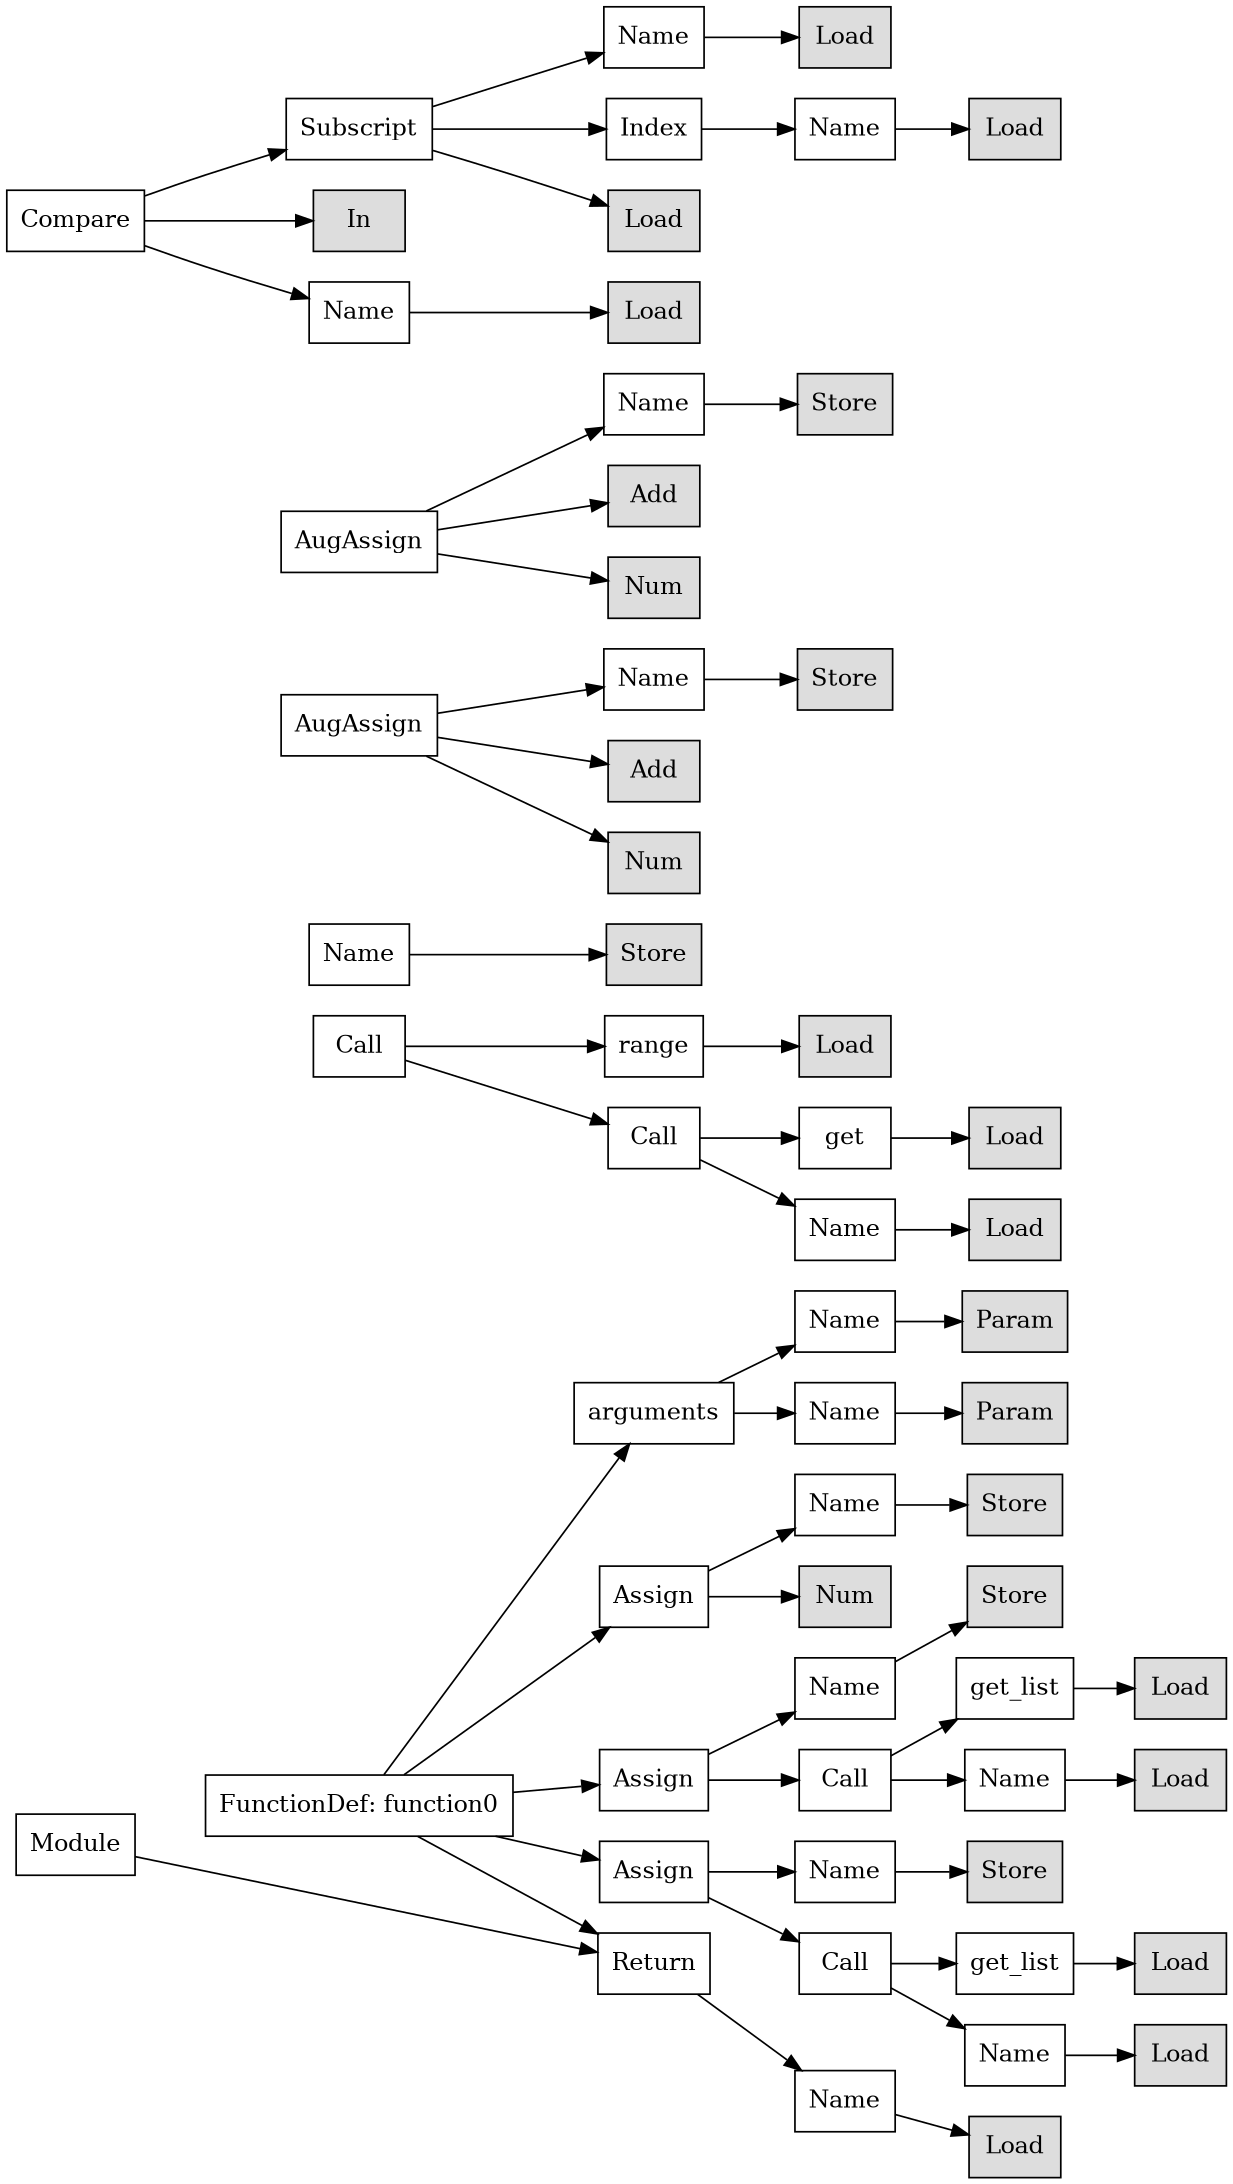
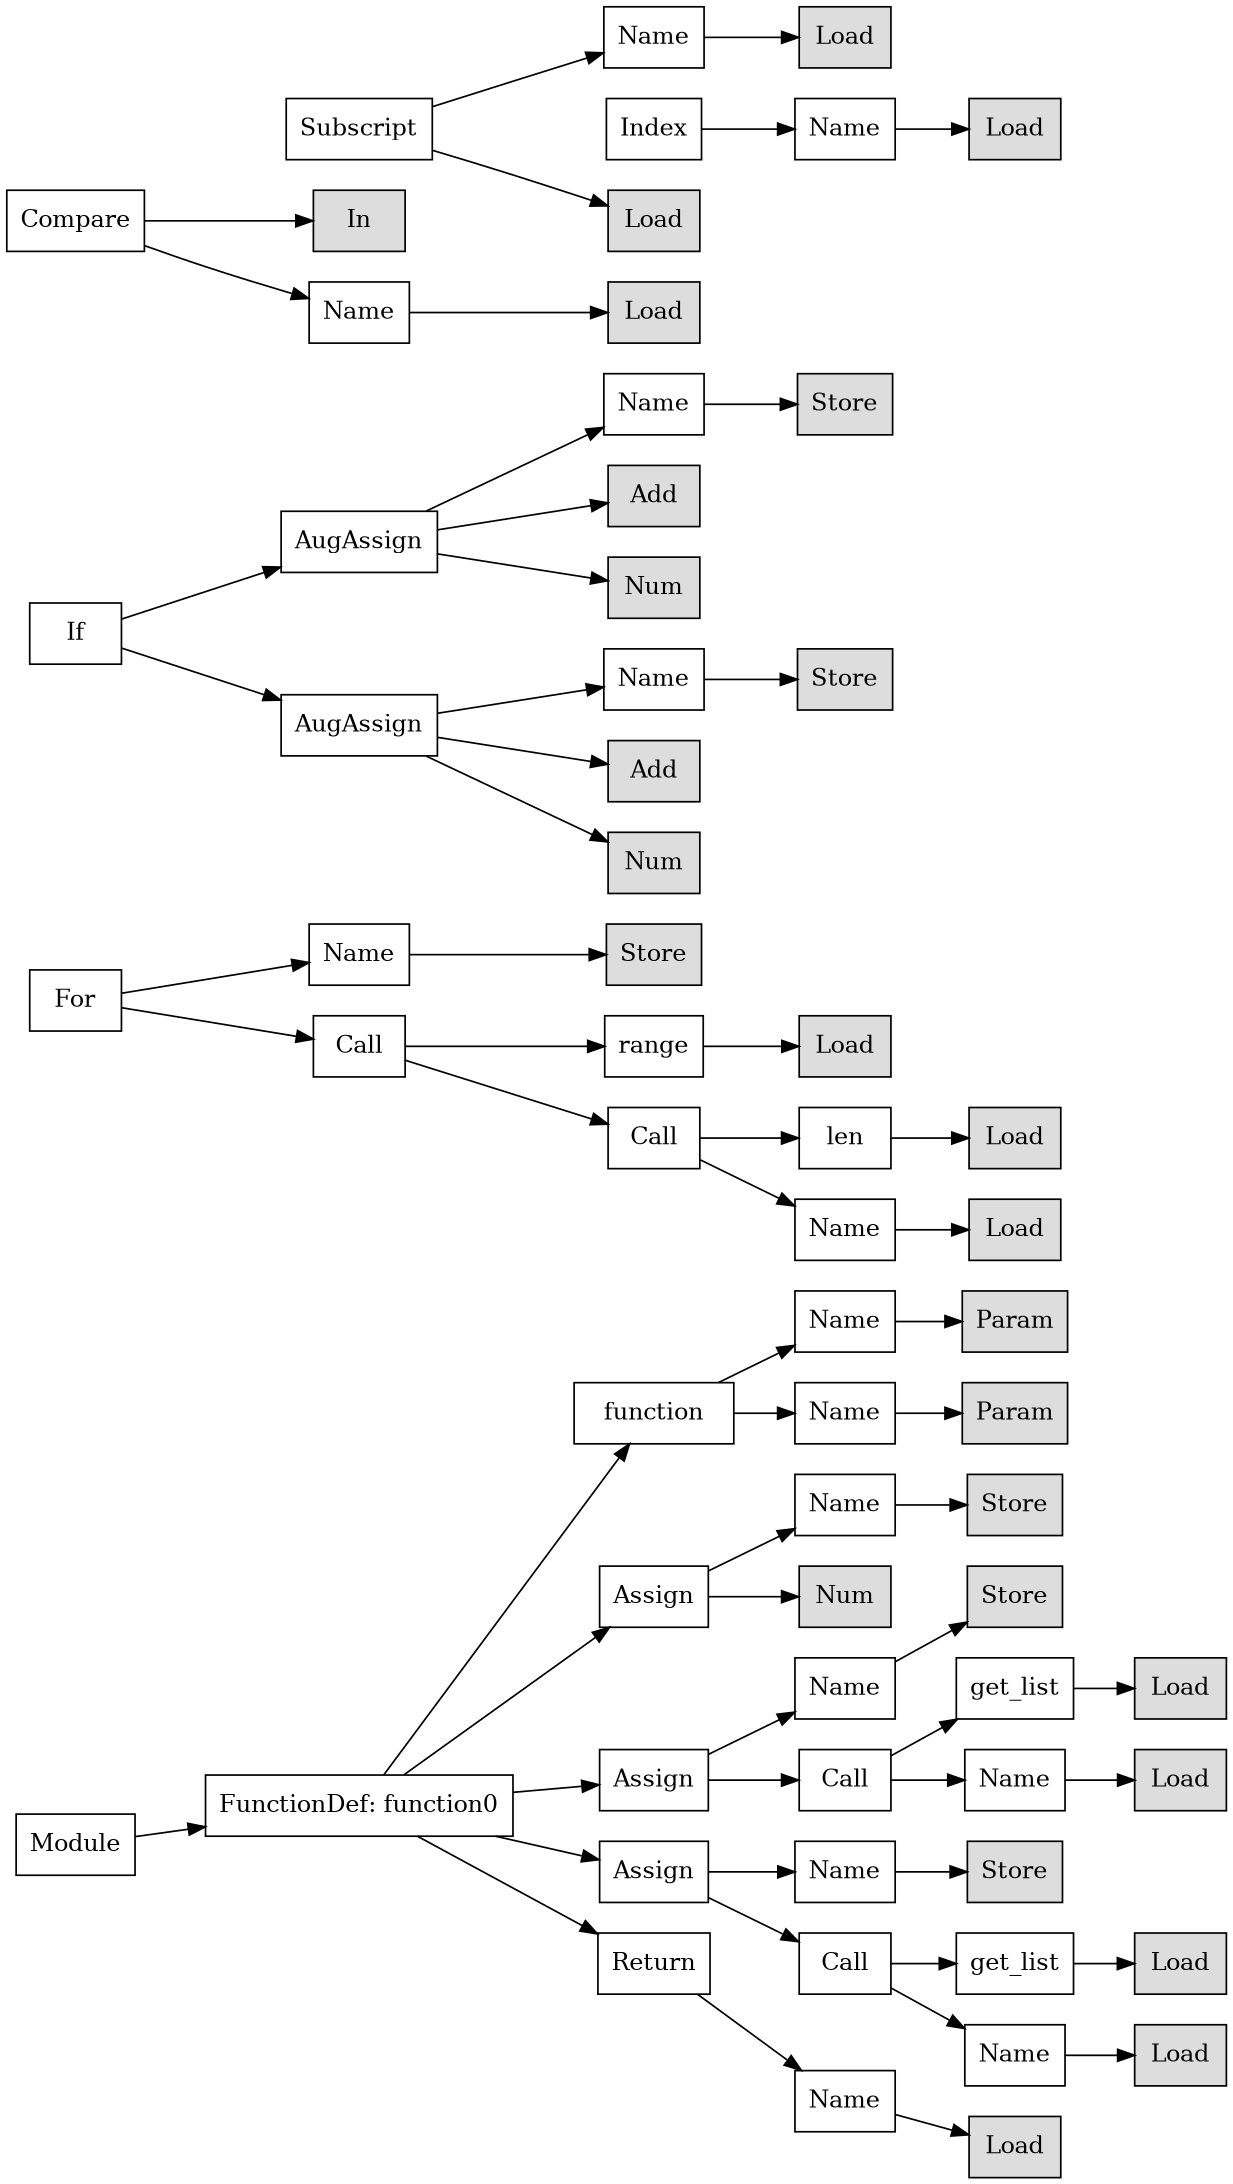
edge "Subscript" -> "Index": removed
edge "Compare" -> "Subscript": removed
node "If": added
node "For": added
node "get": label "get" -> "len"
node "arguments": label "arguments" -> "function"
edge "Module" -> "Return": now "Module" -> "FunctionDef: function0"
